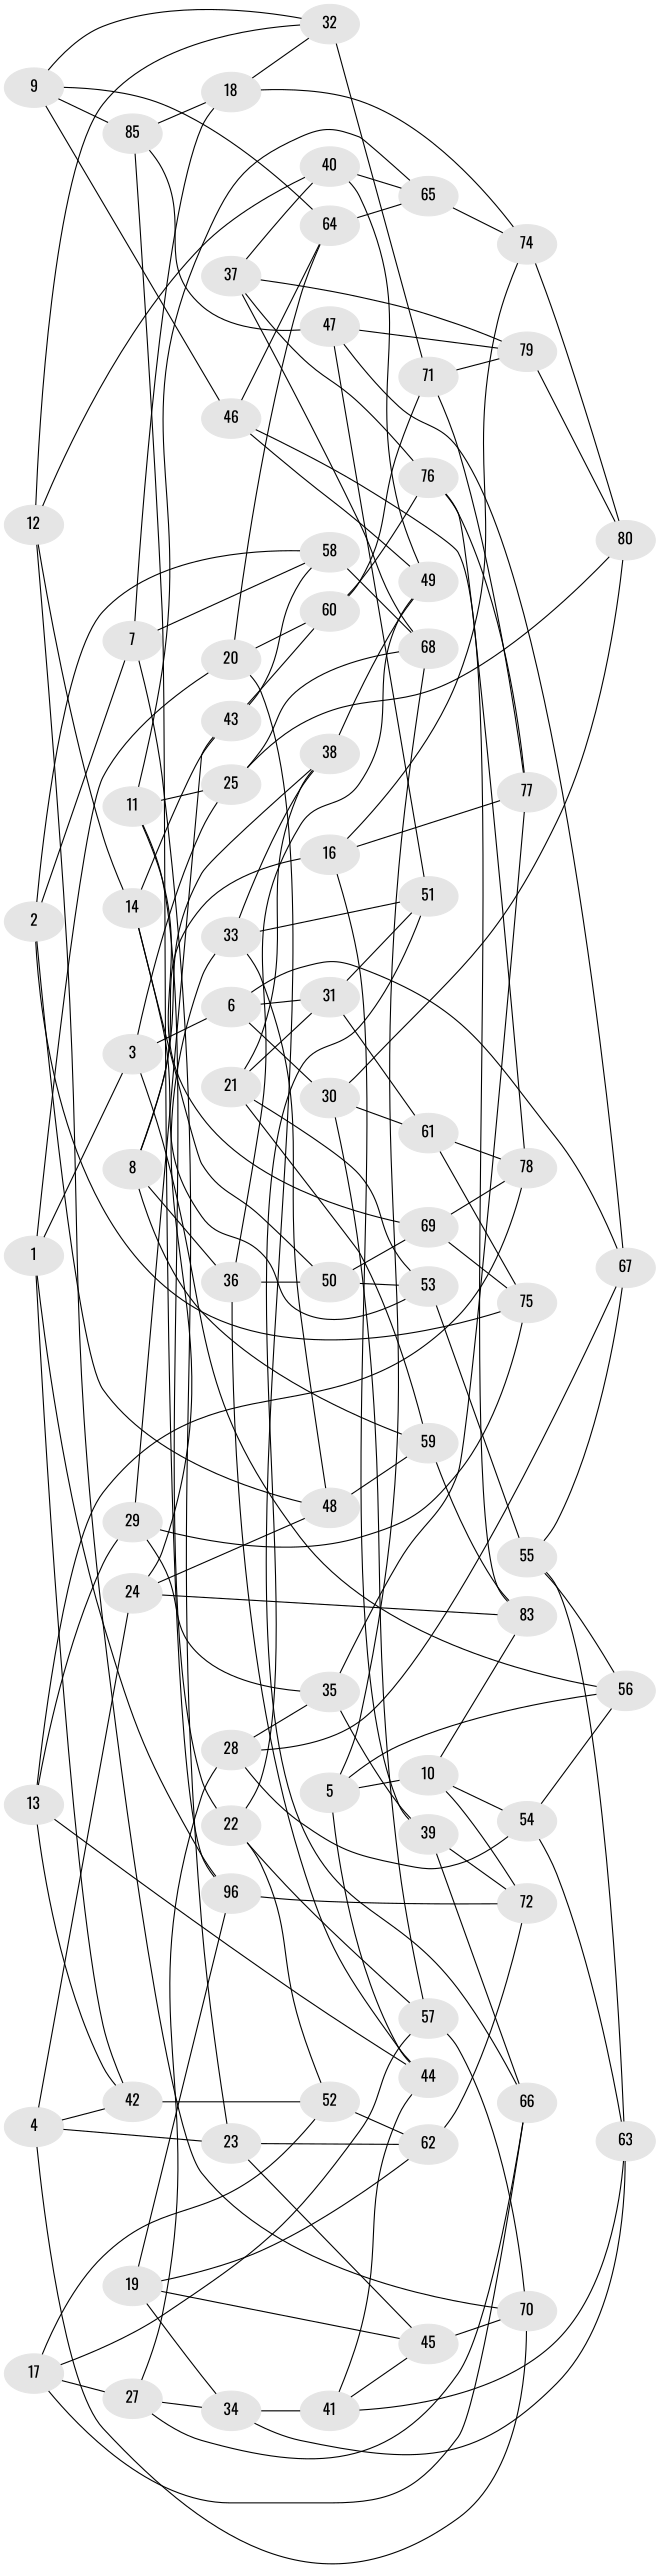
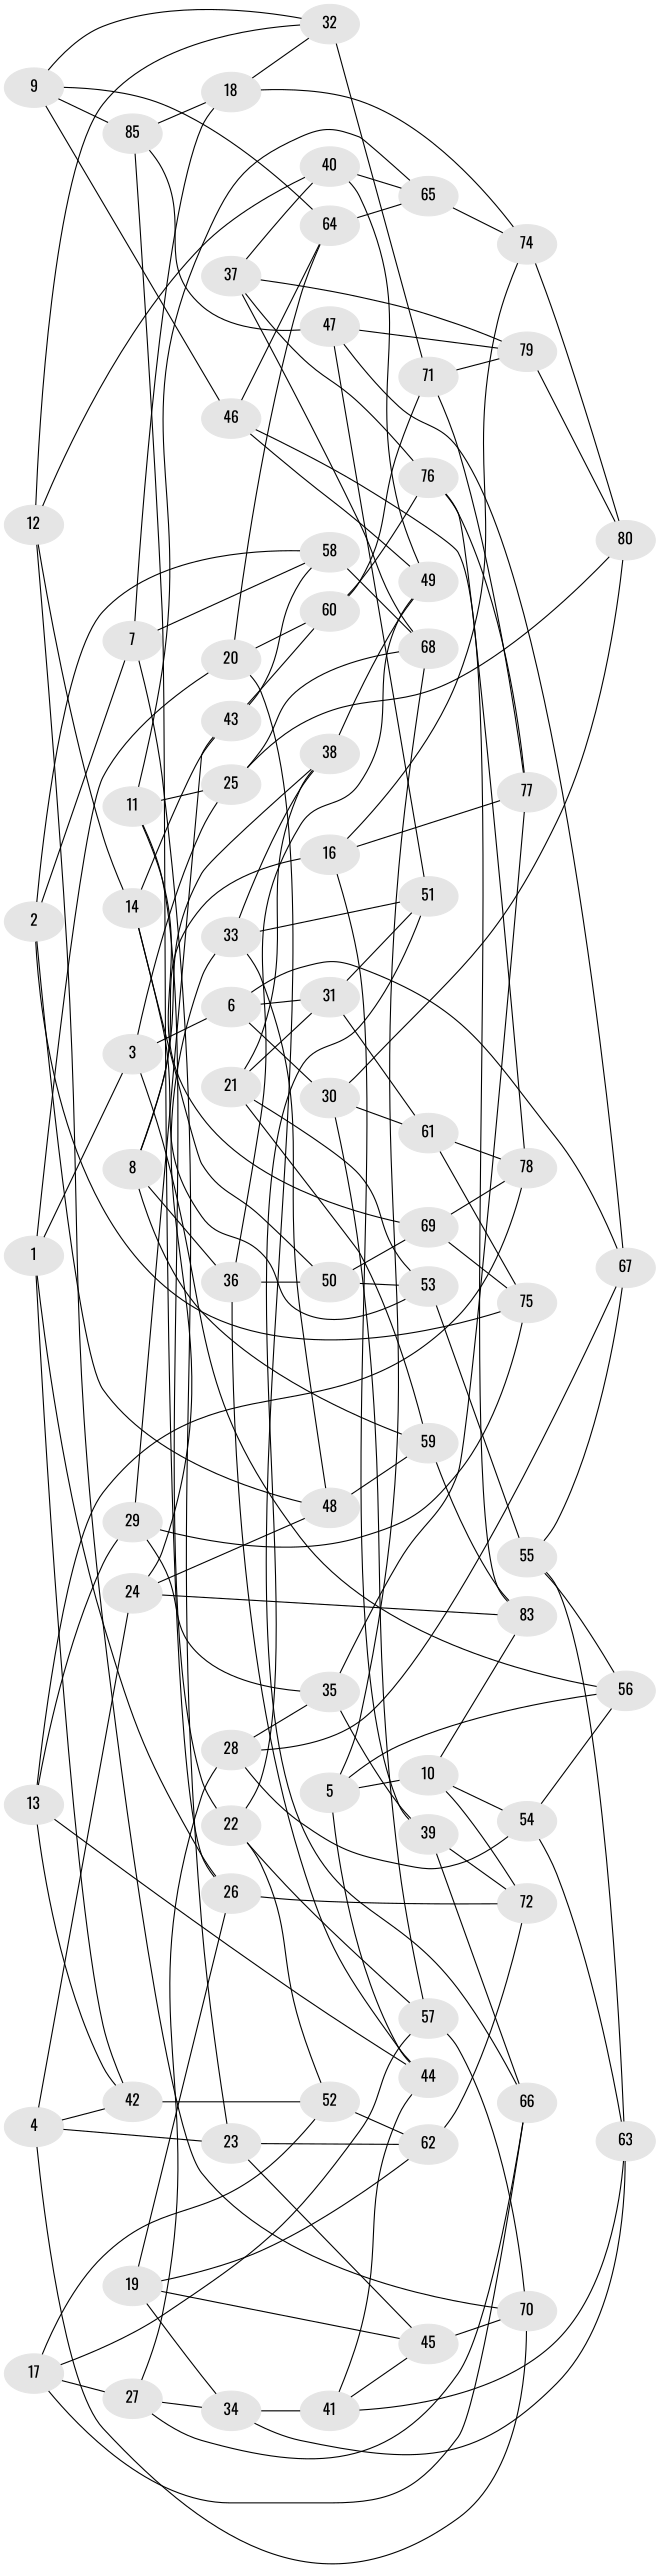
node "96": label "96" -> "26"
